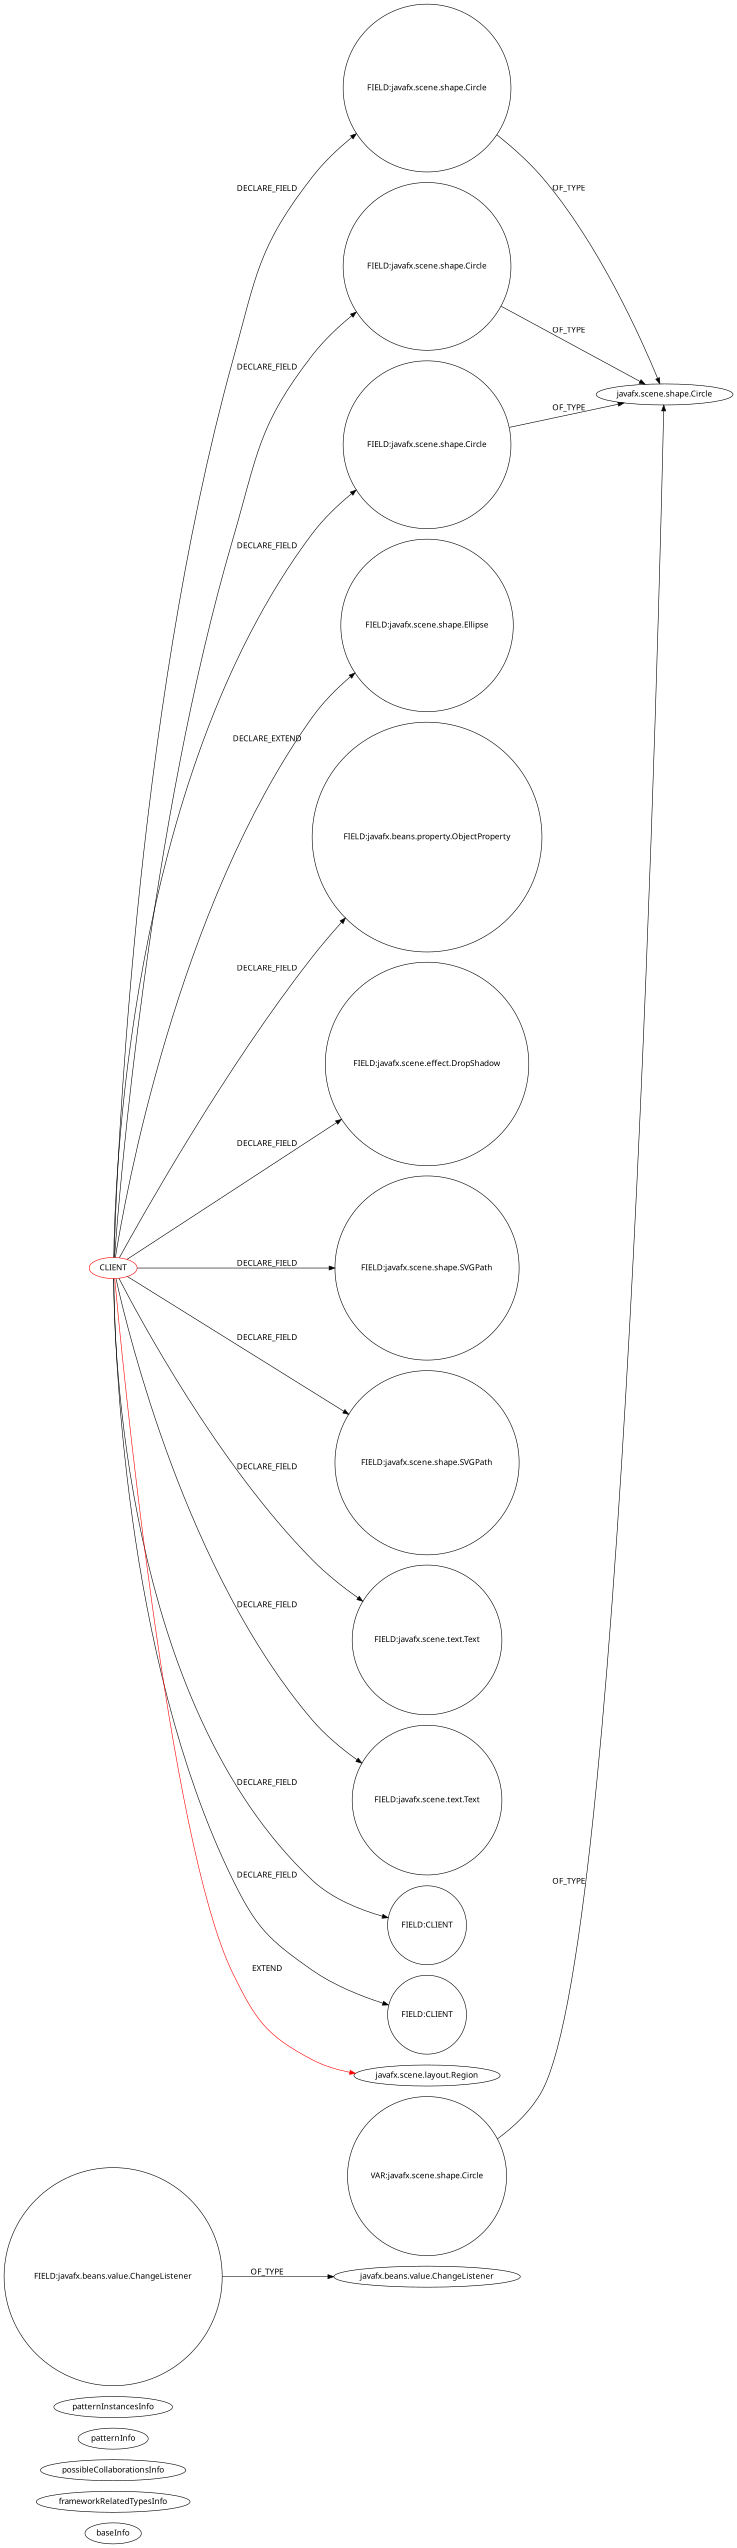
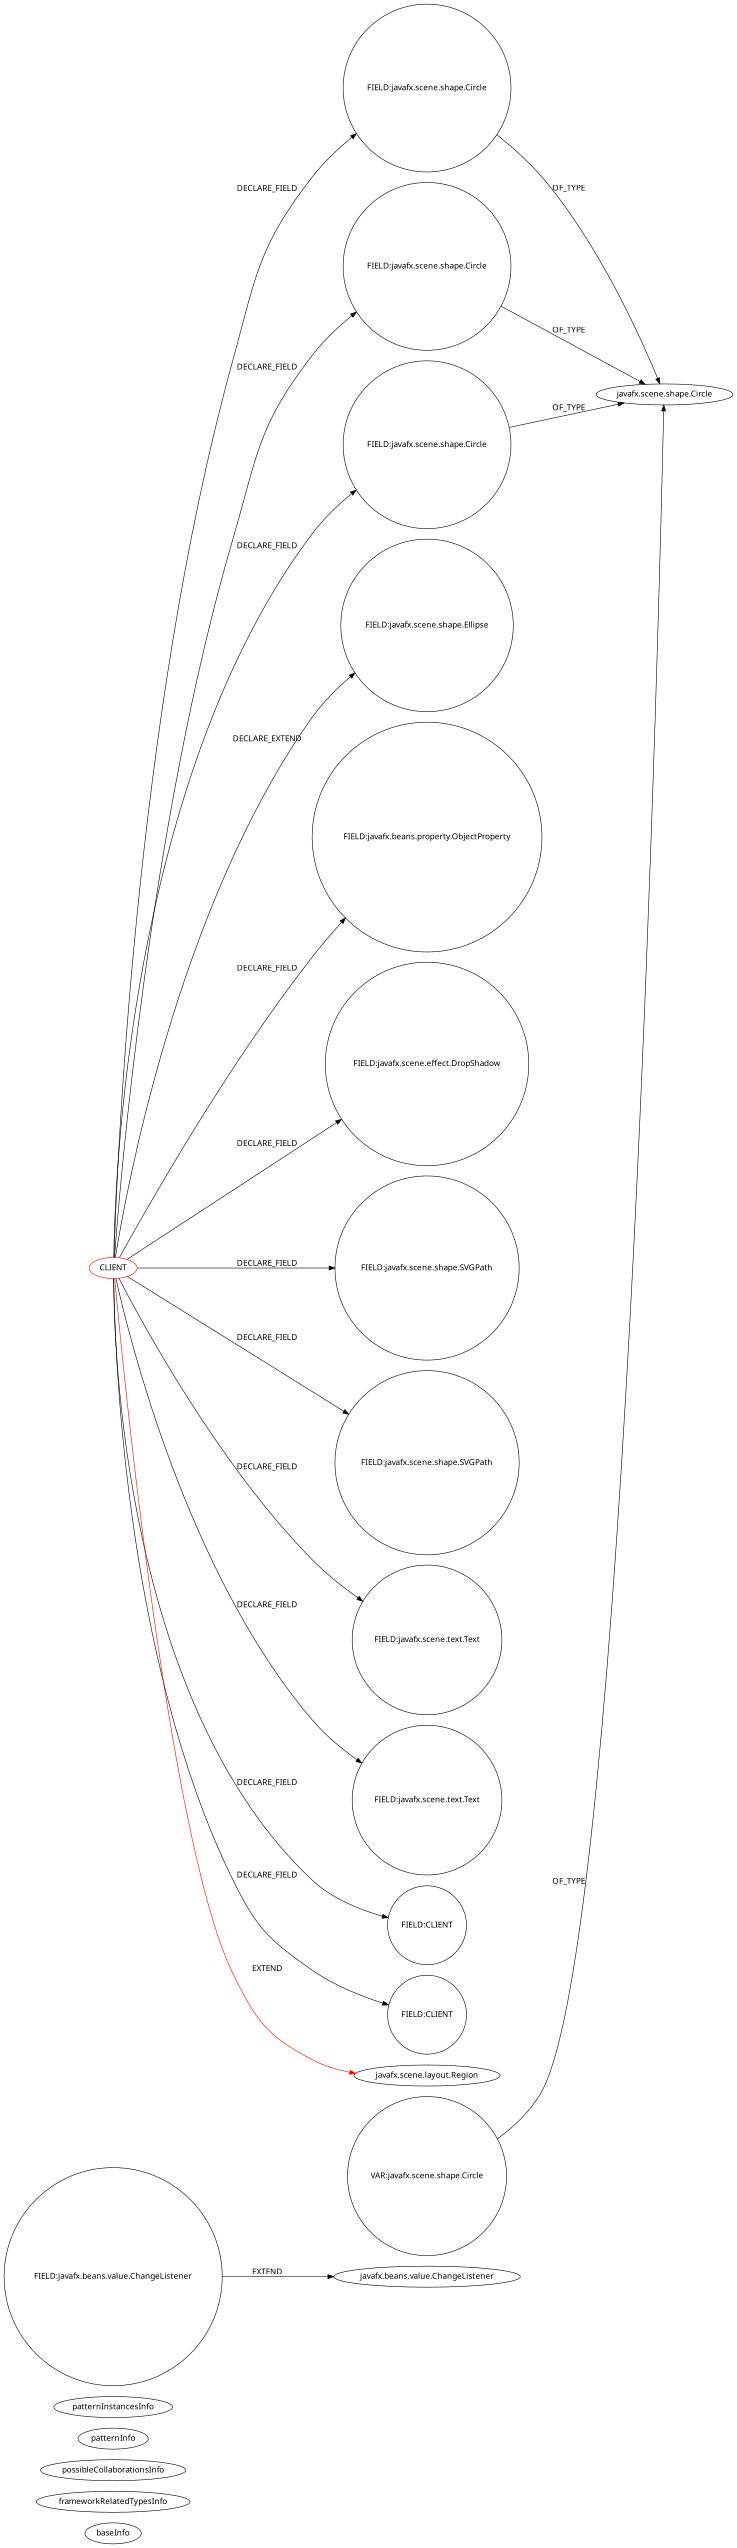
edge "FIELD:javafx.beans.value.ChangeListener" -> "javafx.beans.value.ChangeListener": label "OF_TYPE" -> "EXTEND"
